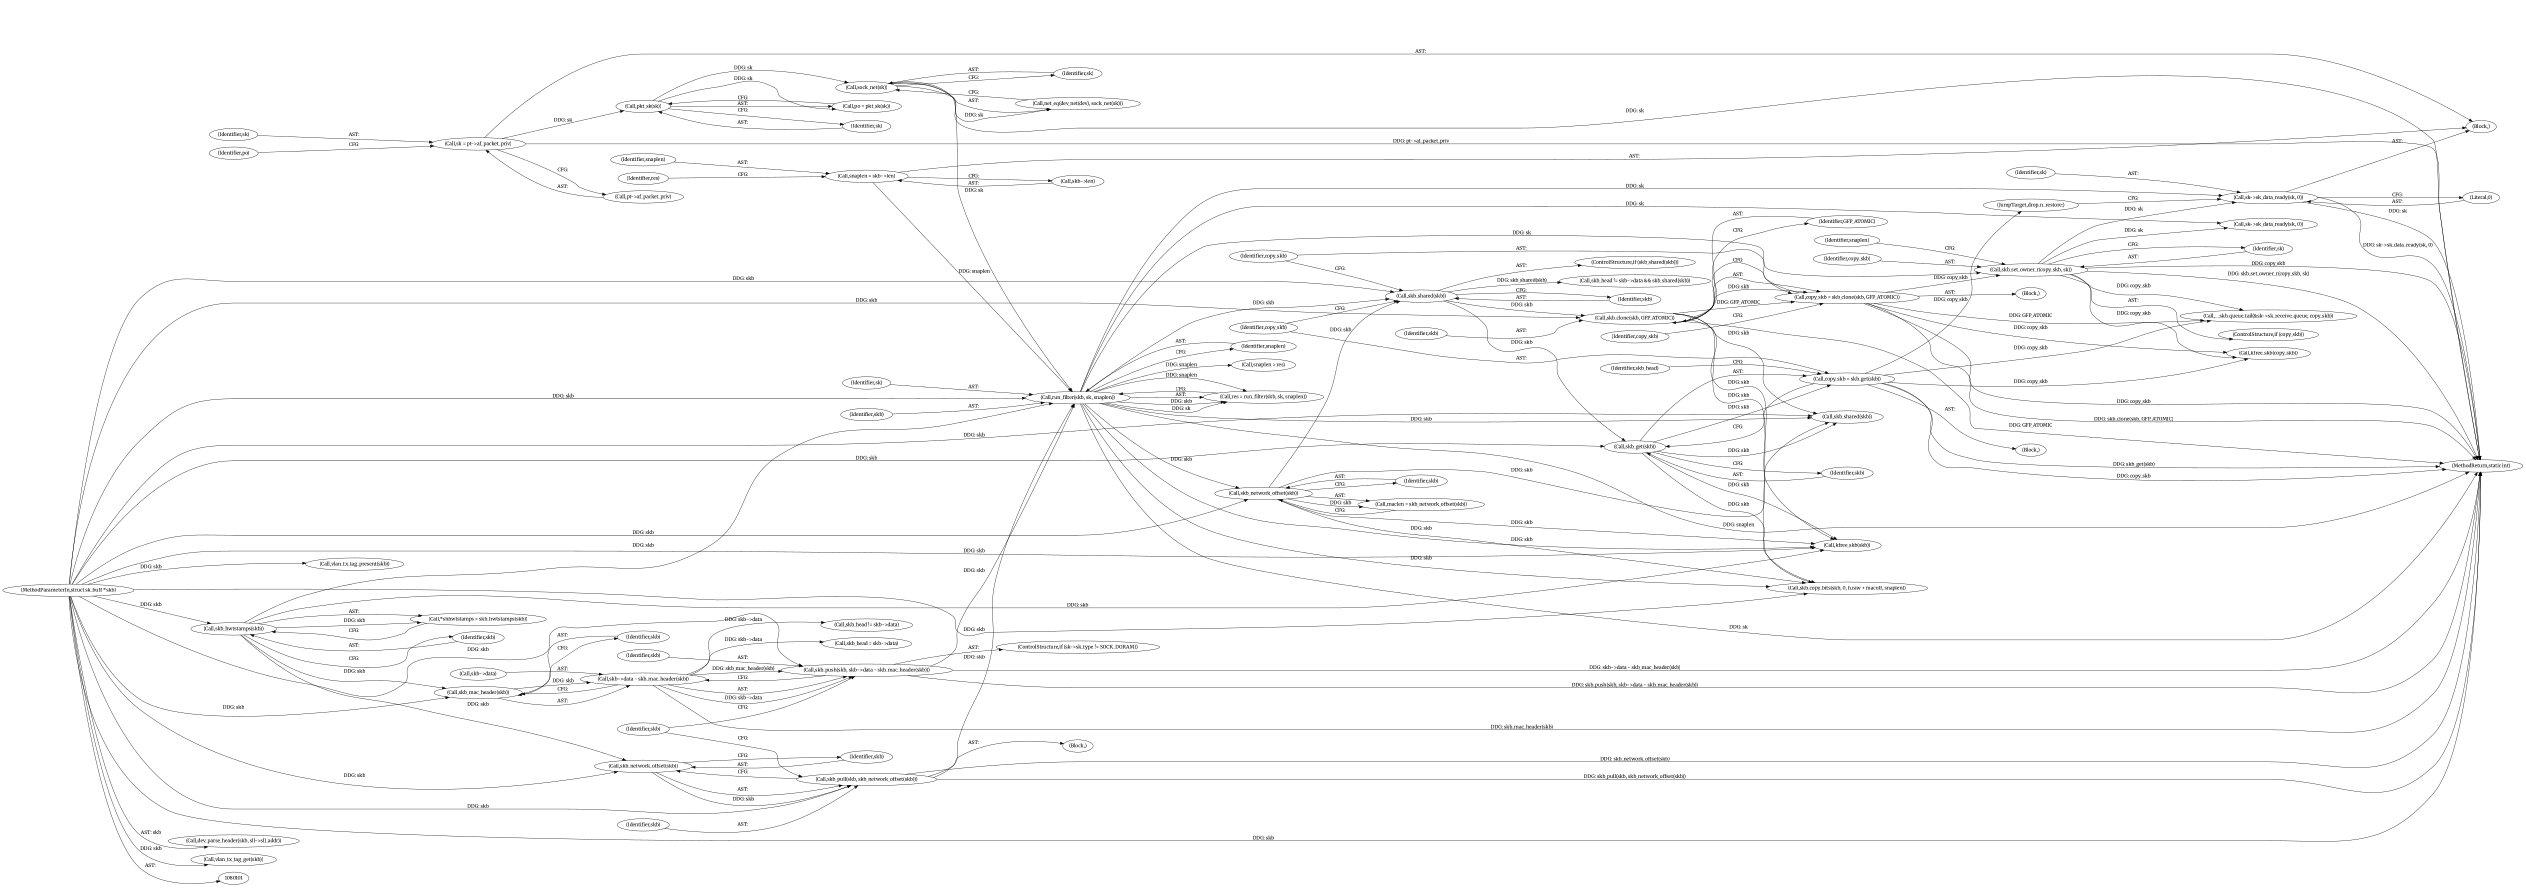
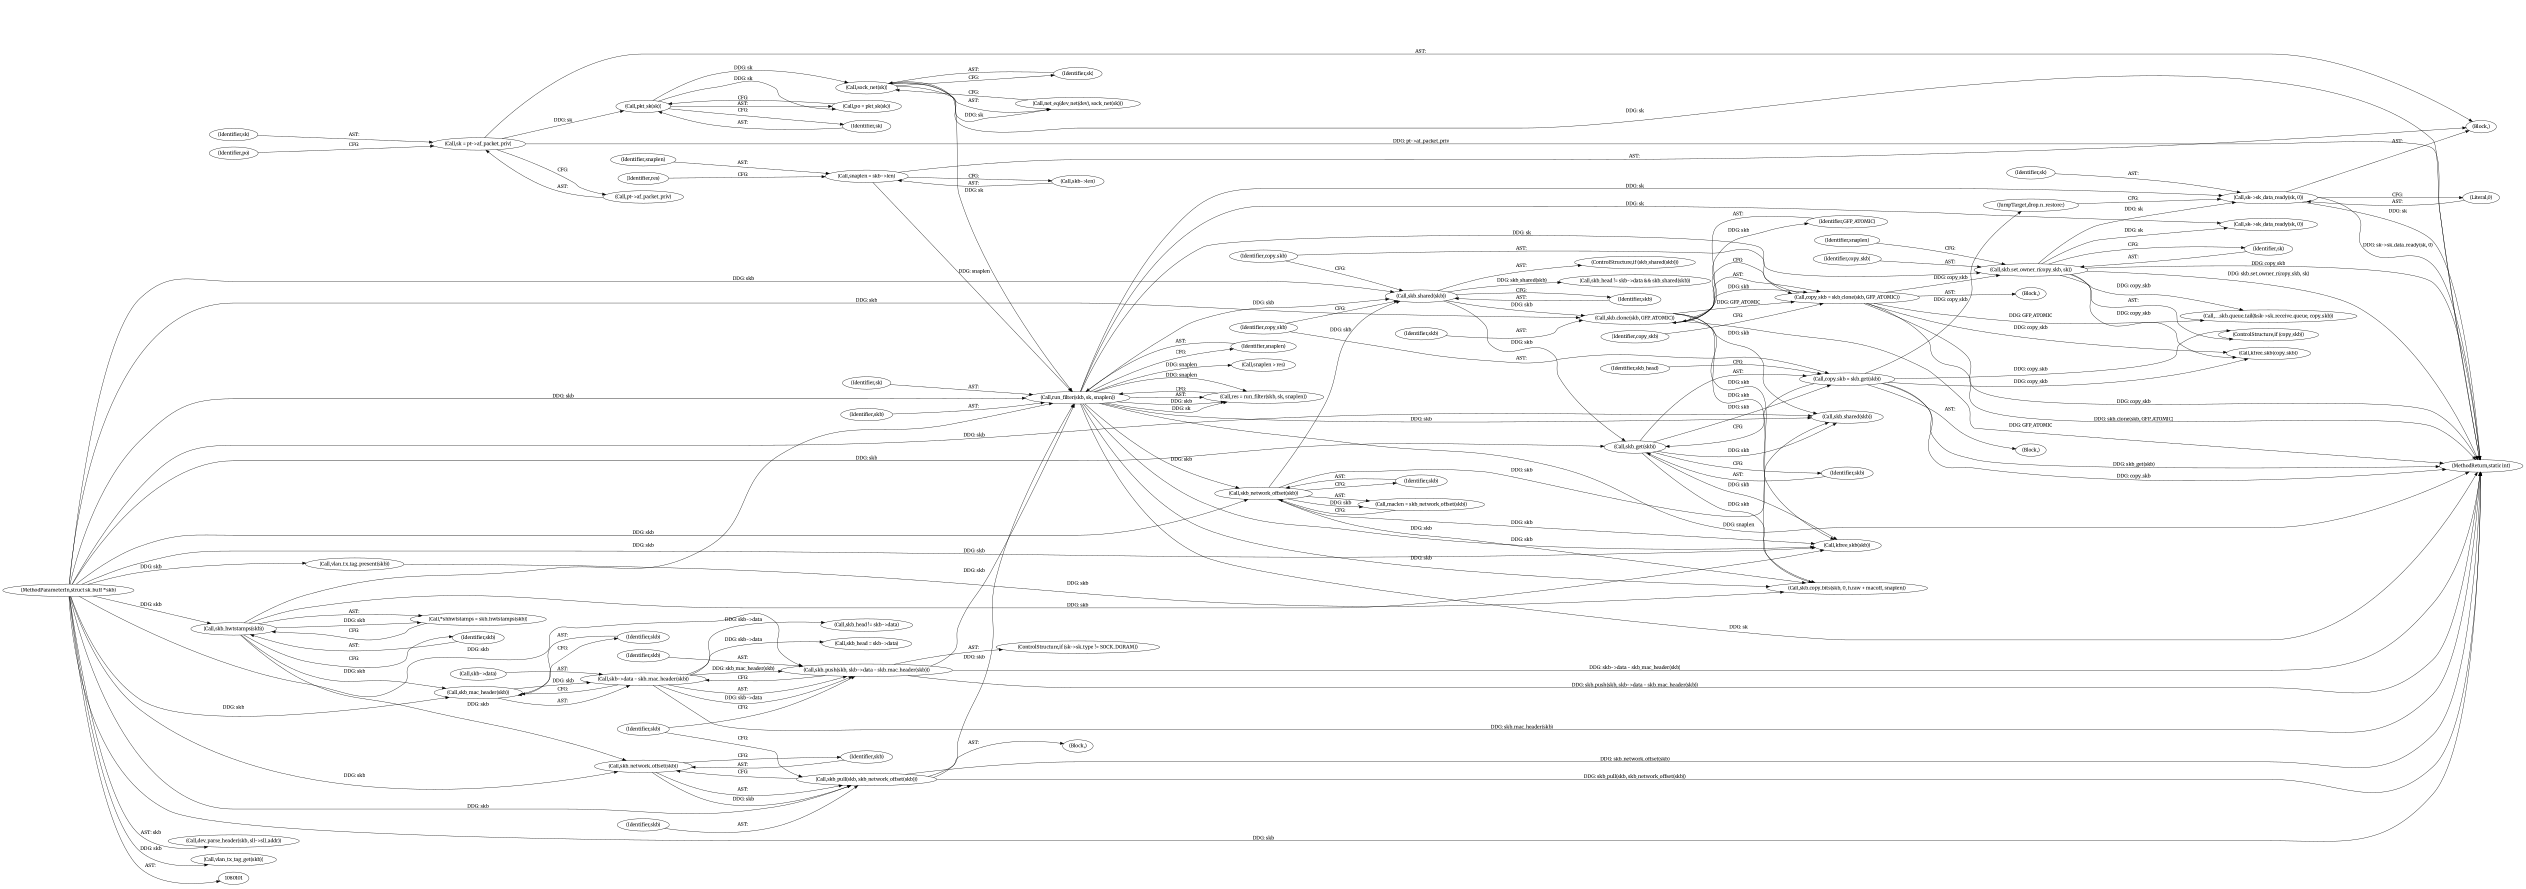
edge "(Call,skb_clone(skb, GFP_ATOMIC))" -> "(Identifier,GFP_ATOMIC)": label "CFG: " -> "DDG: skb"
edge "(Call,copy_skb = skb_get(skb))" -> "(Call,__skb_queue_tail(&sk->sk_receive_queue, copy_skb))": now "(Call,copy_skb = skb_get(skb))" -> "(ControlStructure,if (copy_skb))"
edge "(MethodParameterIn,struct sk_buff *skb)" -> "(Call,skb_copy_bits(skb, 0, h.raw + macoff, snaplen))": now "(Call,vlan_tx_tag_present(skb))" -> "(Call,skb_copy_bits(skb, 0, h.raw + macoff, snaplen))"
